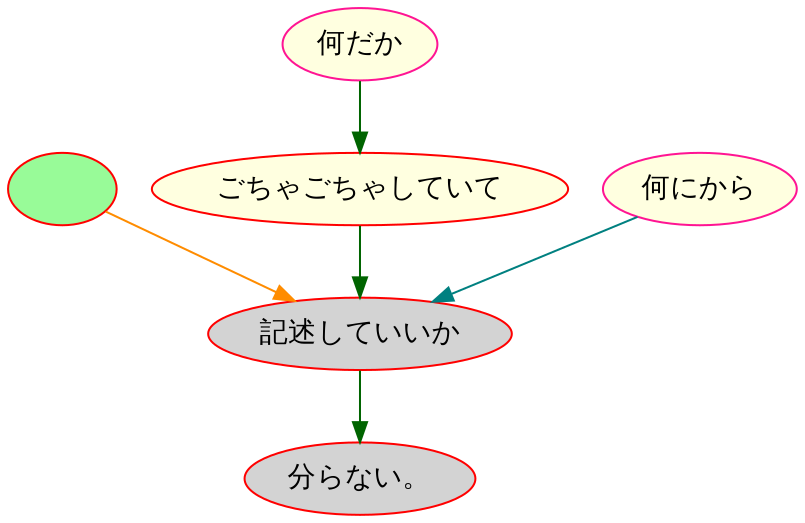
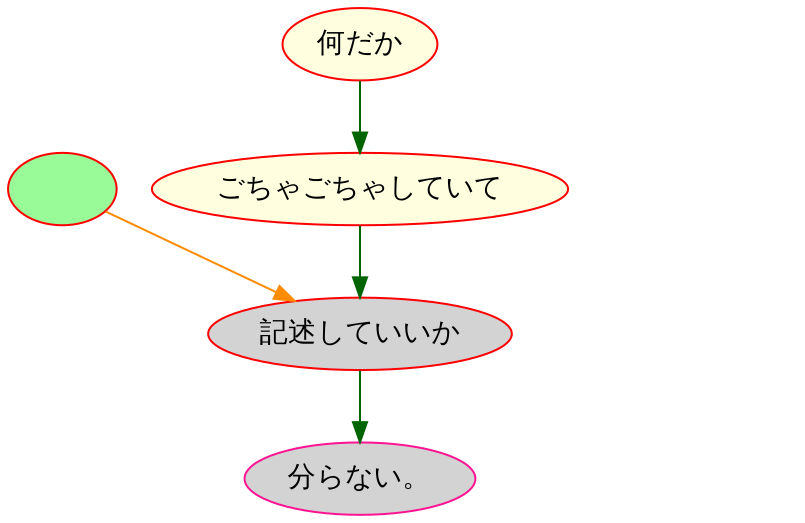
node "何だか": color deeppink -> red
node "何にから": removed
node "分らない。": color red -> deeppink
